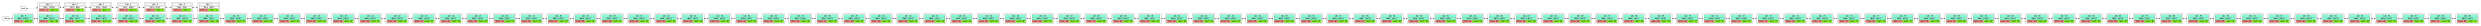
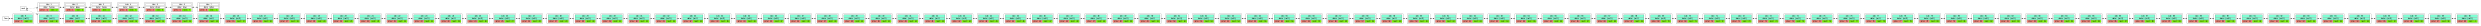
edge "idx: 8" -- "idx: 9": now "next" -- "idx: 9"
